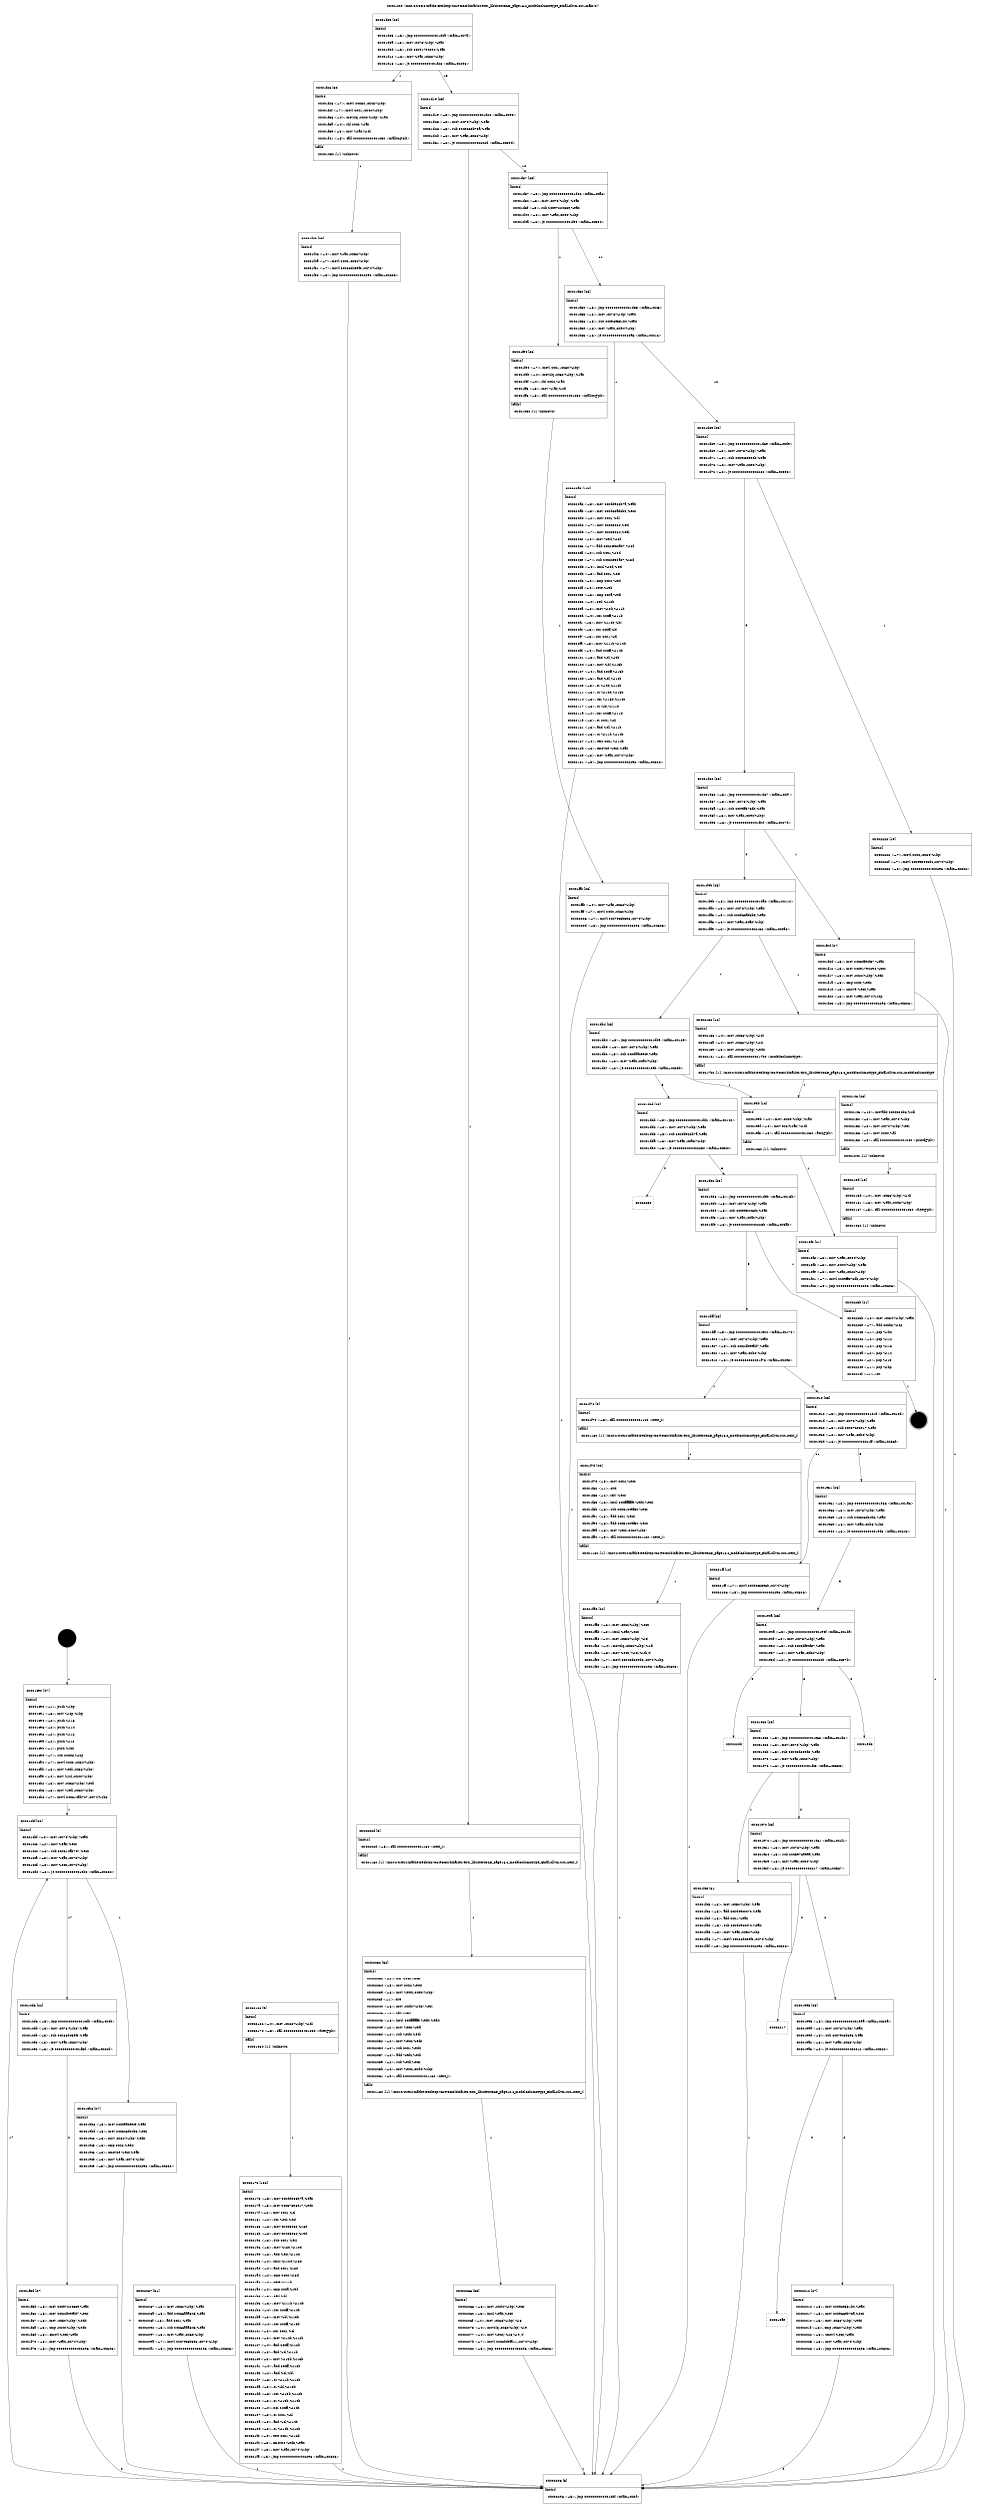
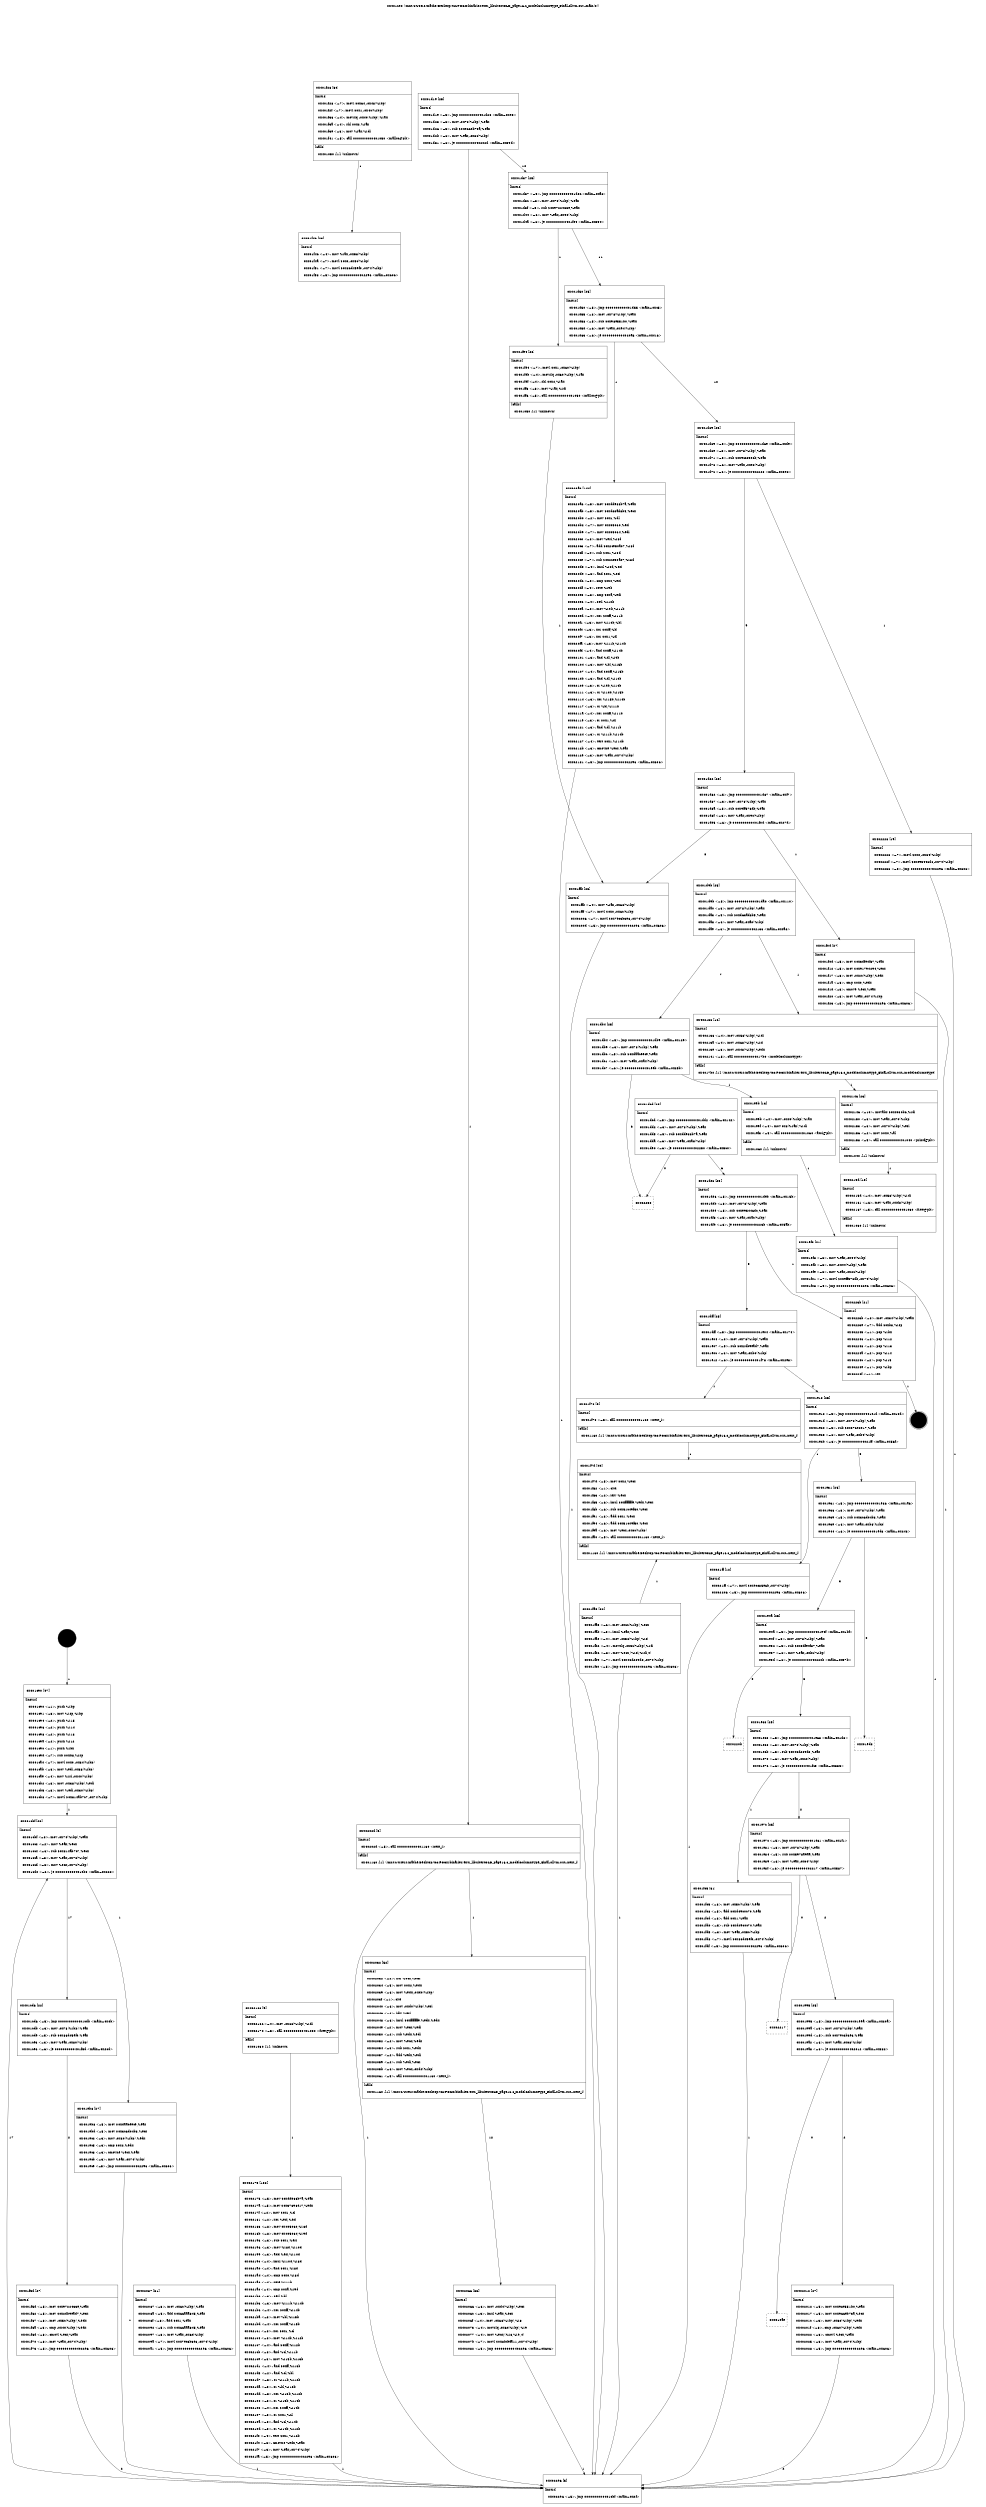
node "0x401d05 [25]": removed
edge "0x401d82 [25]" -> "0x401d9b [25]": now "0x401d82 [25]" -> "0x401ffb [23]"
edge "0x401db4 [25]" -> "0x401dcd [25]": now "0x401db4 [25]" -> "0x402250"
edge "0x402136 [16]" -> "0x401eeb [13]": now "0x402136 [16]" -> "0x402146 [23]"
edge "0x401e18 [25]" -> "0x4021ff [12]": label " 11" -> " 1"
edge "0x401f46 [23]" -> "0x402296 [5]": now "0x40202d [5]" -> "0x402296 [5]"
edge "0x401f7d [40]" -> "0x401fa5 [32]": reversed
edge "0x401e4a [25]" -> "0x401ed3": now "0x401e31 [25]" -> "0x401ed3"
edge "0x402032 [52]" -> "0x402066 [33]": label " 1" -> " 12"
